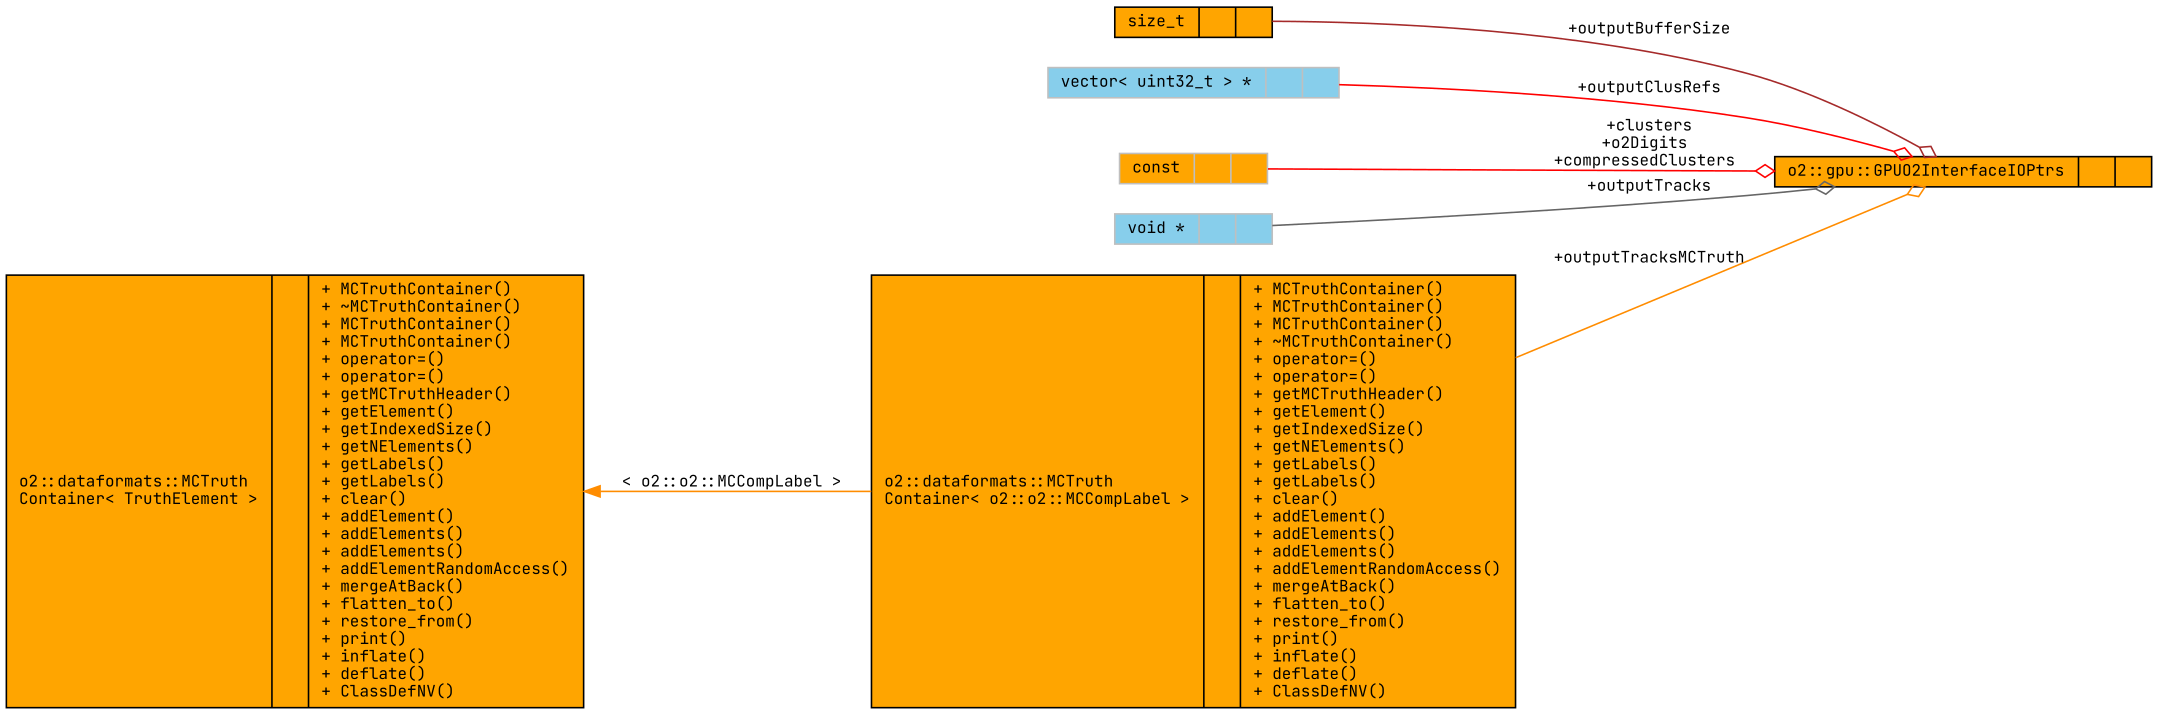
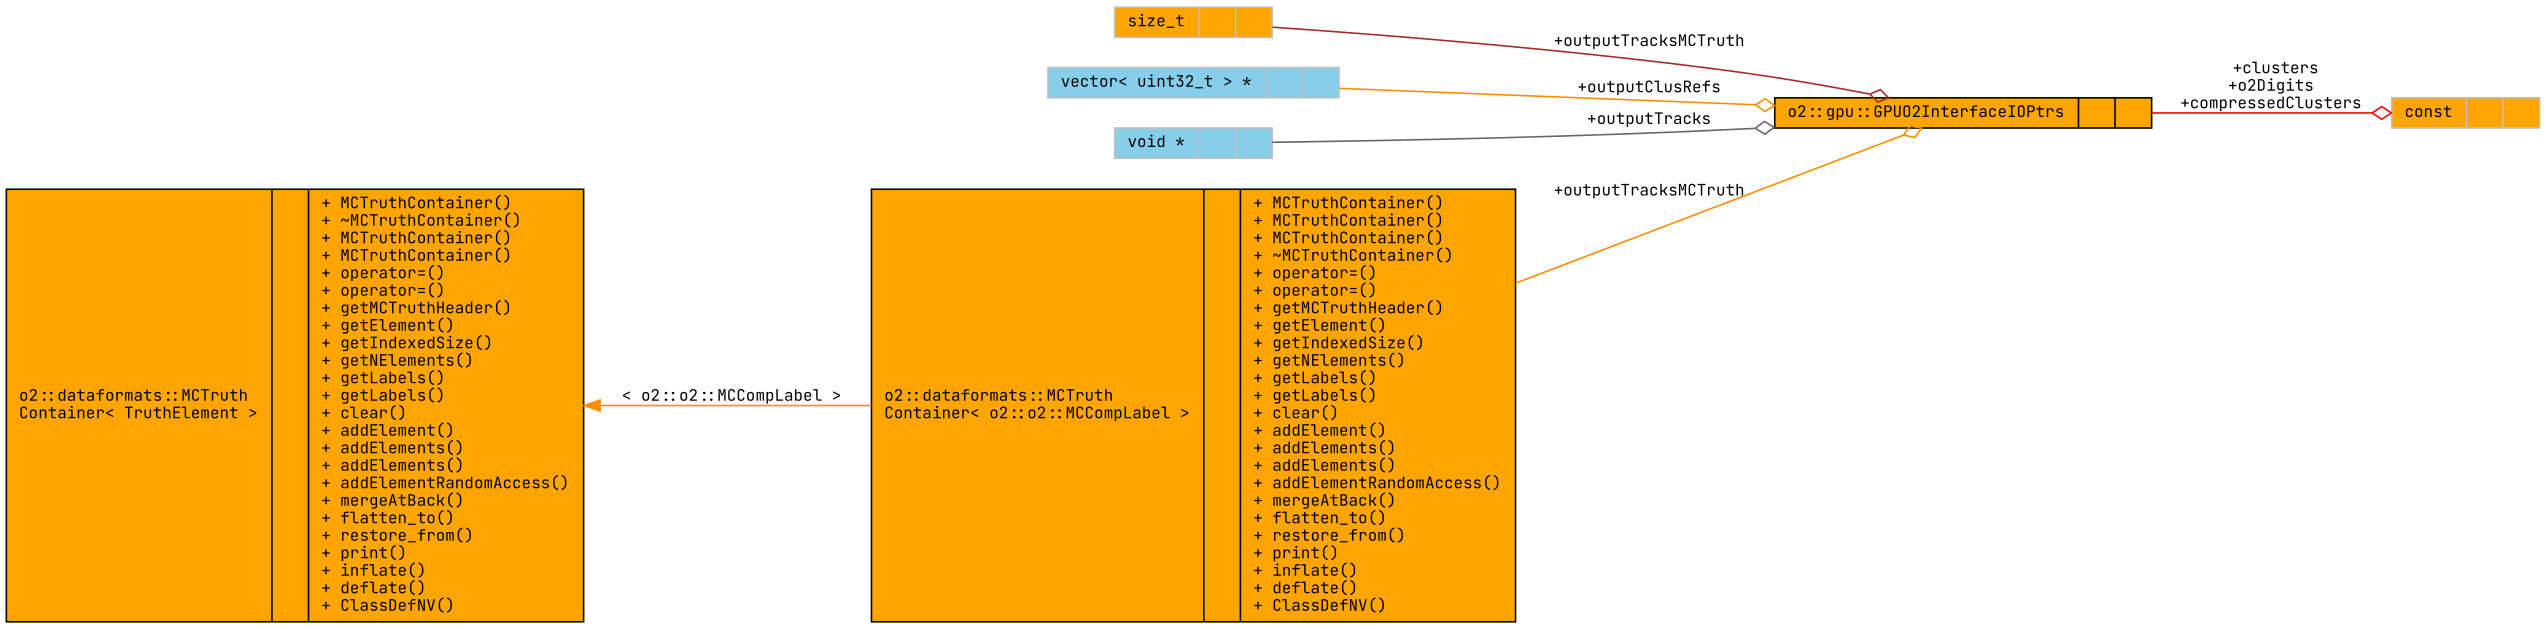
node "size_t": color black -> grey75
edge "size_t" -> "o2::gpu::GPUO2InterfaceIOPtrs": label " +outputBufferSize" -> " +outputTracksMCTruth"
edge "vector< uint32_t > *" -> "o2::gpu::GPUO2InterfaceIOPtrs": color red -> darkorange
edge "const" -> "o2::gpu::GPUO2InterfaceIOPtrs": reversed
